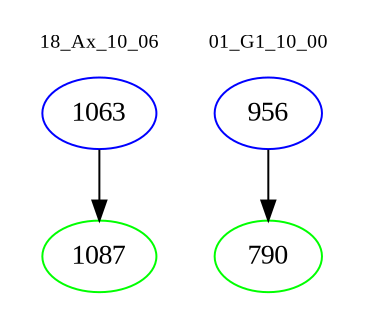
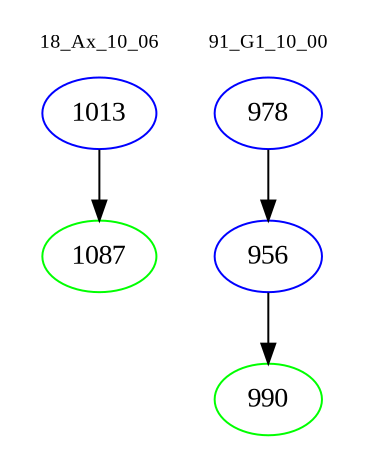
cluster "01_G1_10_00": label "01_G1_10_00" -> "91_G1_10_00"
node "1063": label "1063" -> "1013"
node "978": added
node "790": label "790" -> "990"
